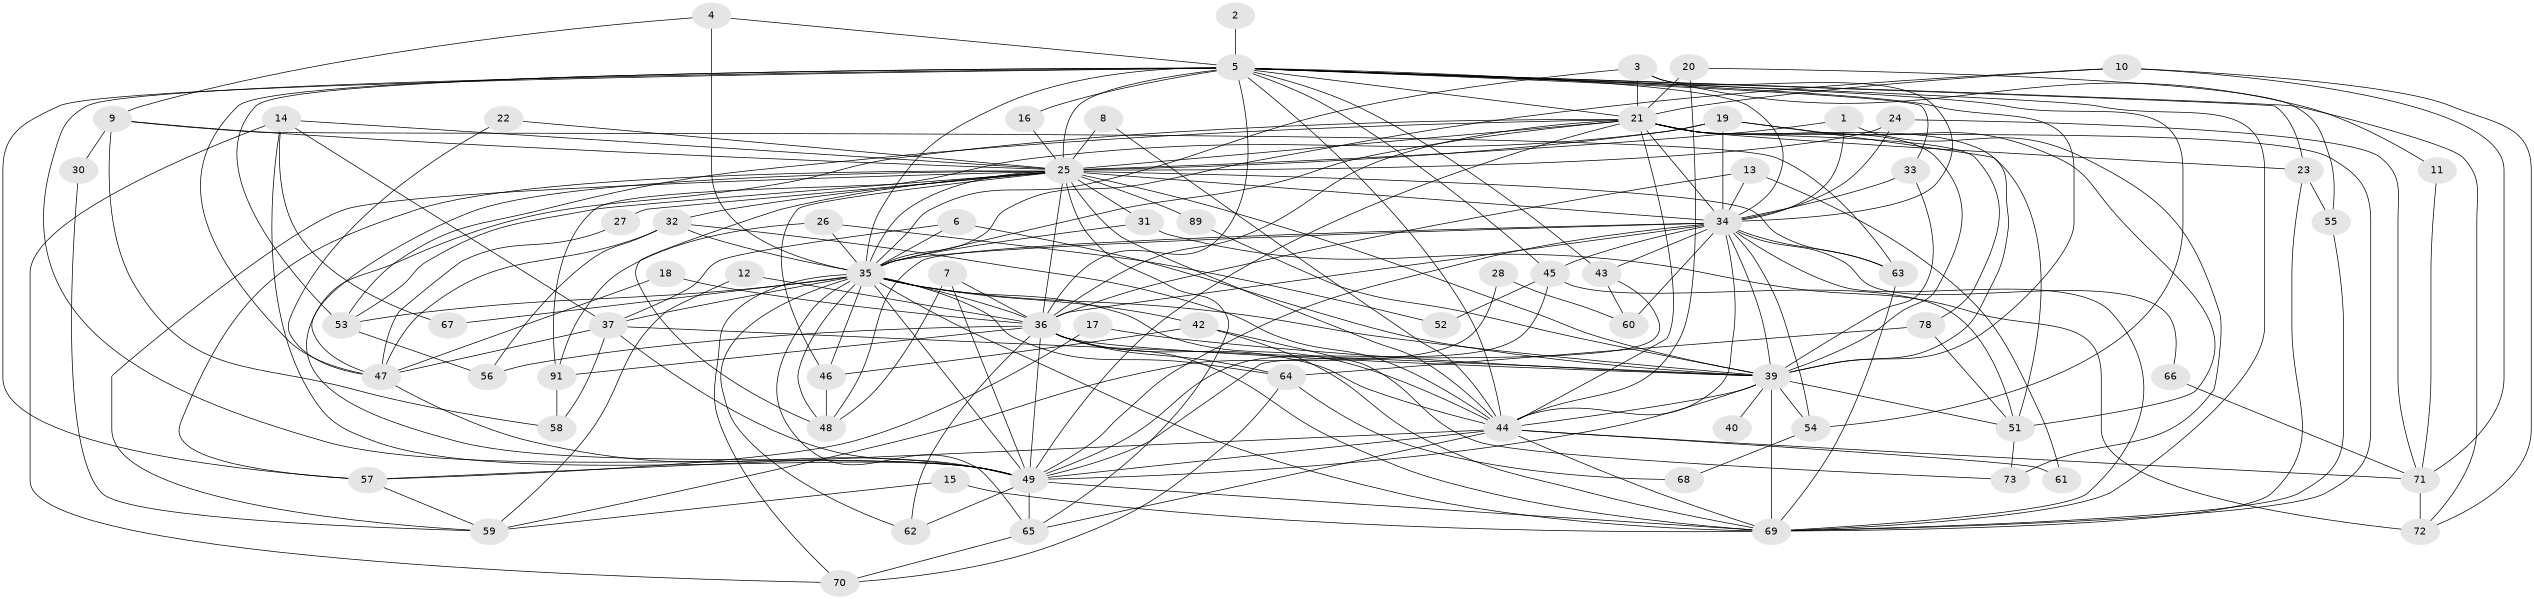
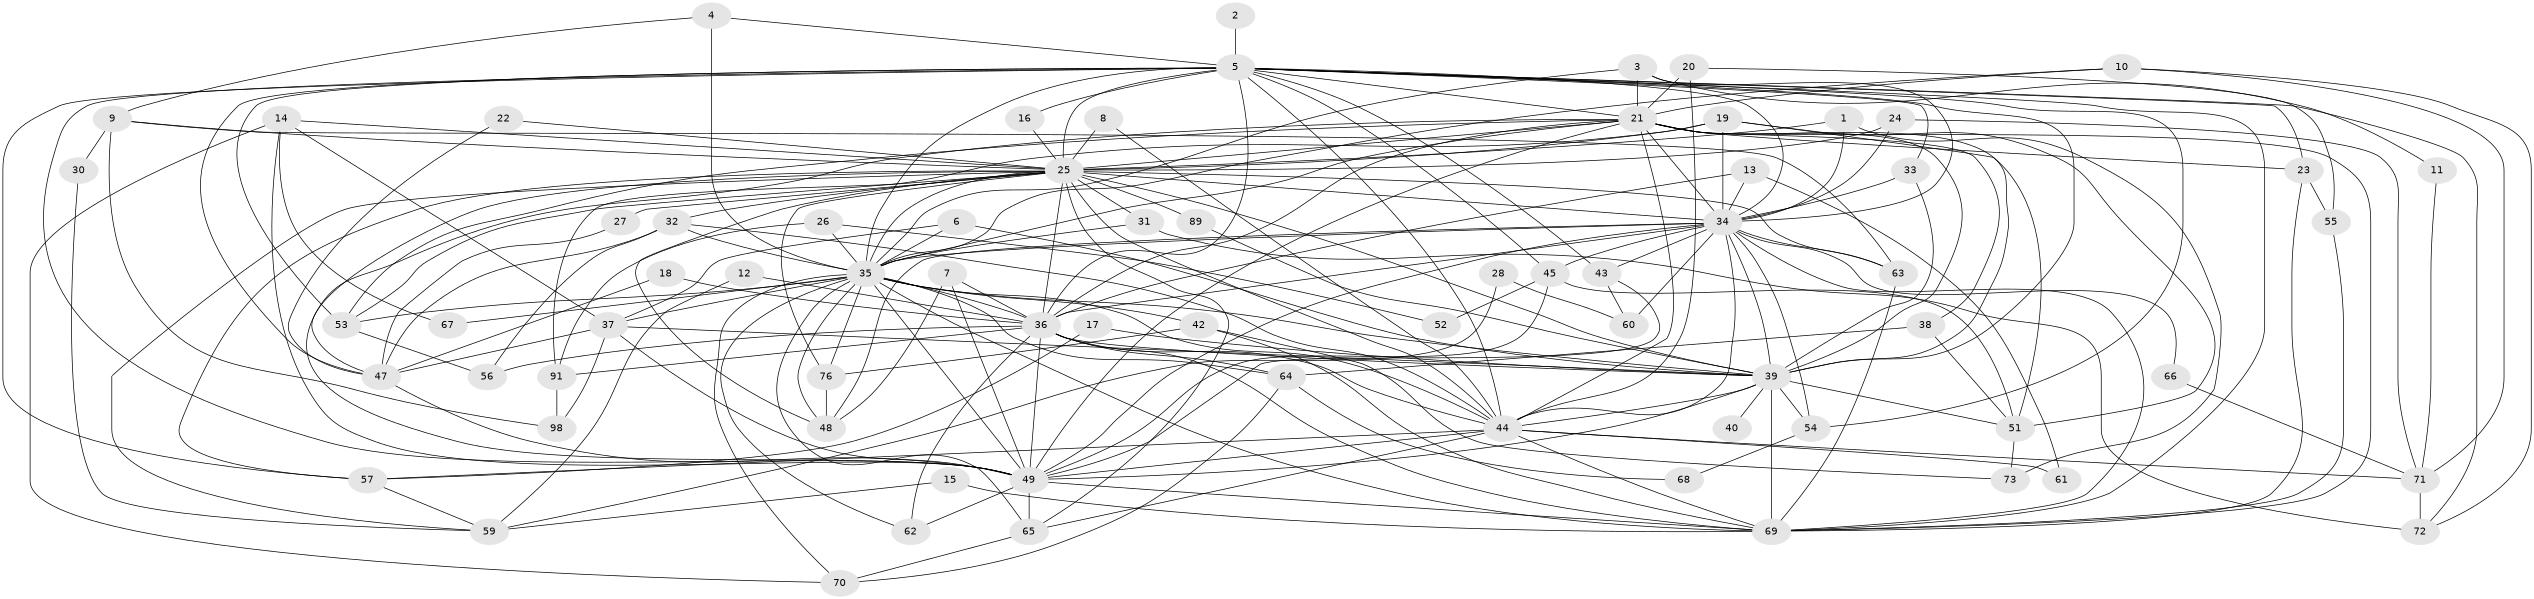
node "78": label "78" -> "38"
node "46": label "46" -> "76"
node "58": label "58" -> "98"
